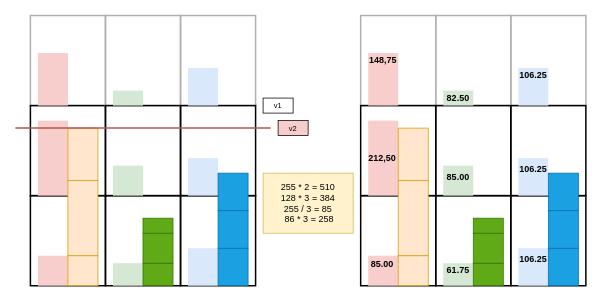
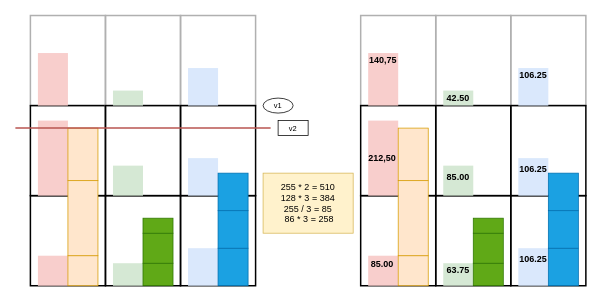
node "148,75": label "148,75" -> "140,75"
node "82.50": label "82.50" -> "42.50"
node "v1": shape rectangle -> ellipse
node "v2": fillcolor #f8cecc -> #ffffff
node "61.75": label "61.75" -> "63.75"
